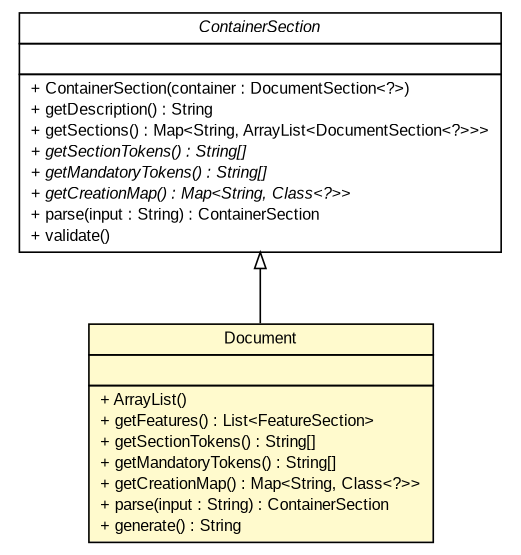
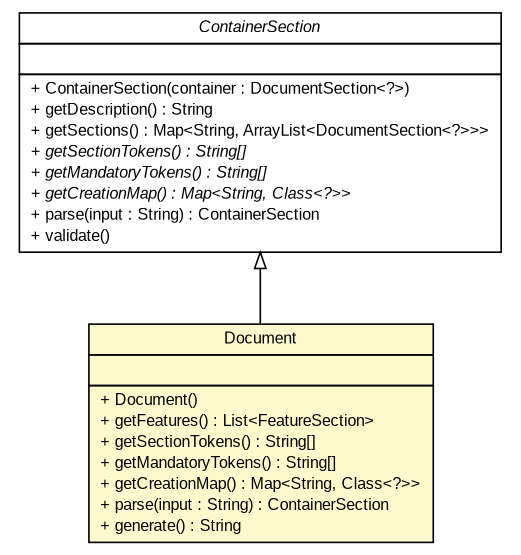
node "Document": text "+ ArrayList()" -> "+ Document()"
